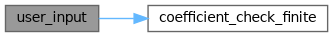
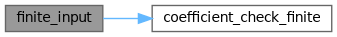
node "user_input": label "user_input" -> "finite_input"
